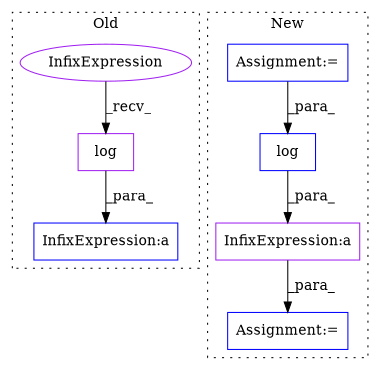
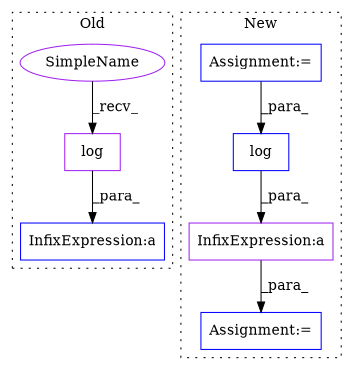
node "InfixExpression": label "InfixExpression" -> "SimpleName"
